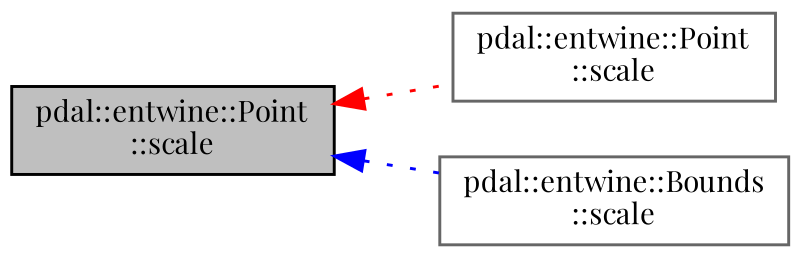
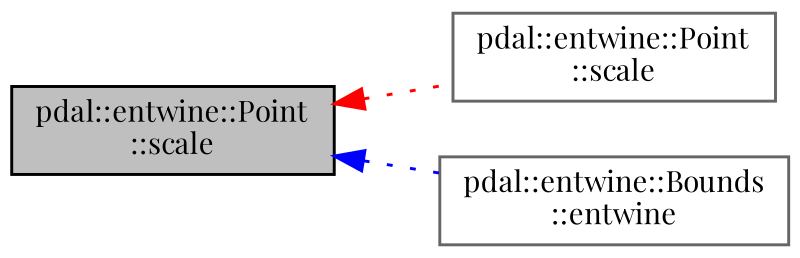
node "pdal::entwine::Bounds ::scale": label "pdal::entwine::Bounds ::scale" -> "pdal::entwine::Bounds ::entwine"
